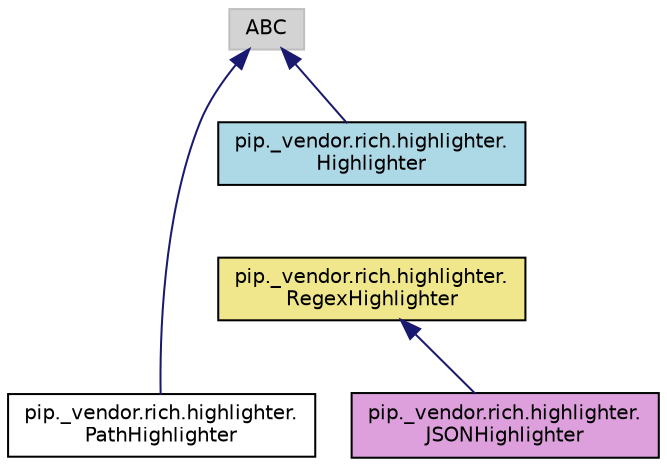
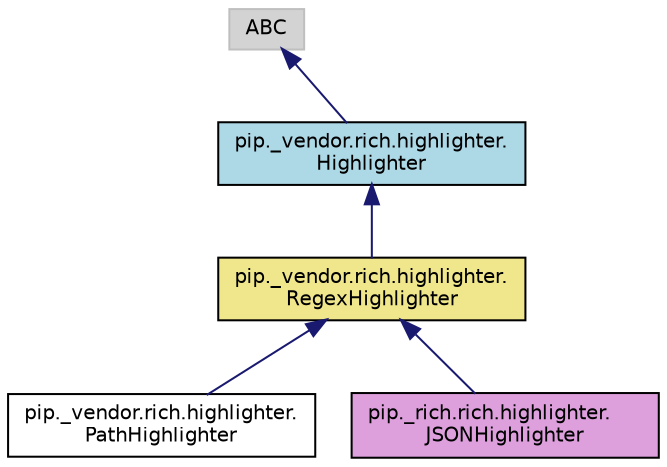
edge "pip._vendor.rich.highlighter. PathHighlighter" -> "ABC": now "pip._vendor.rich.highlighter. PathHighlighter" -> "pip._vendor.rich.highlighter. RegexHighlighter"
edge "pip._vendor.rich.highlighter. RegexHighlighter" -> "pip._vendor.rich.highlighter. Highlighter": added
node "pip._vendor.rich.highlighter. JSONHighlighter": label "pip._vendor.rich.highlighter. JSONHighlighter" -> "pip._rich.rich.highlighter. JSONHighlighter"
